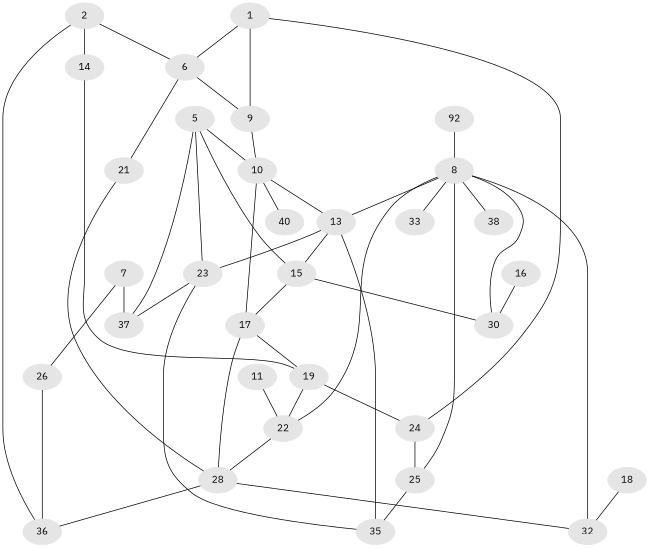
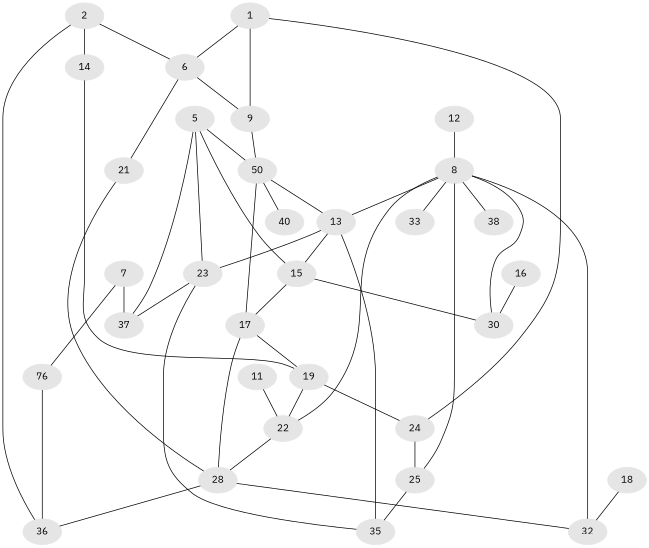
node "92": label "92" -> "12"
node "10": label "10" -> "50"
node "26": label "26" -> "76"
